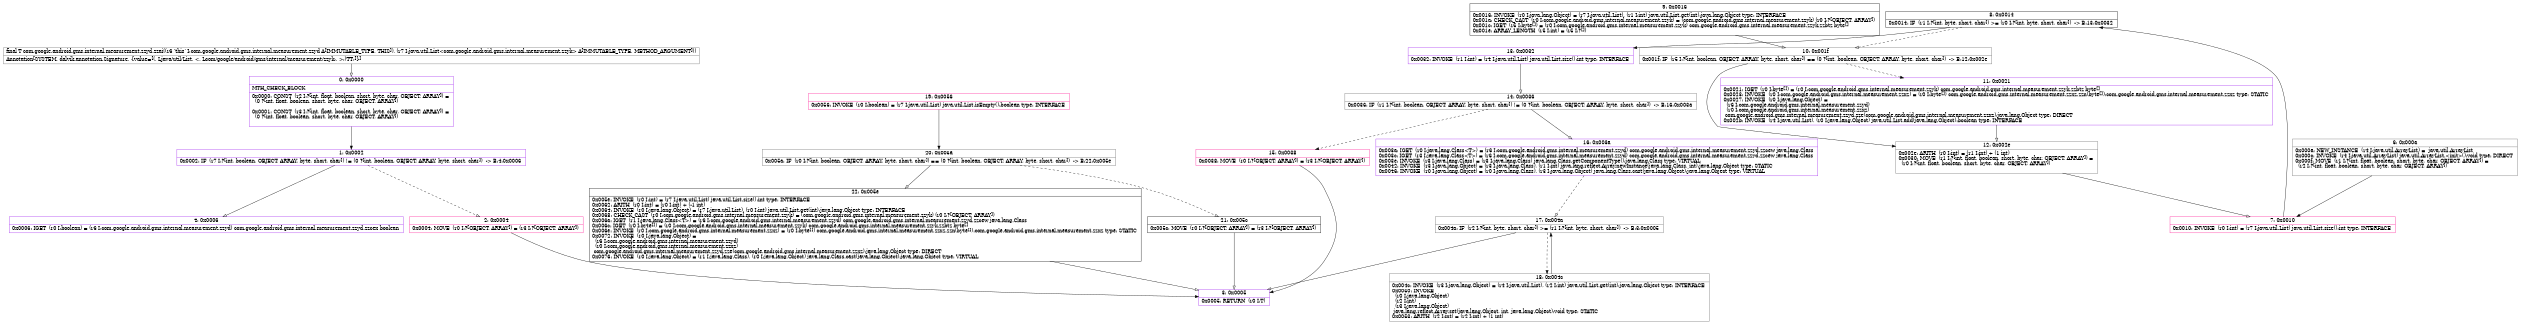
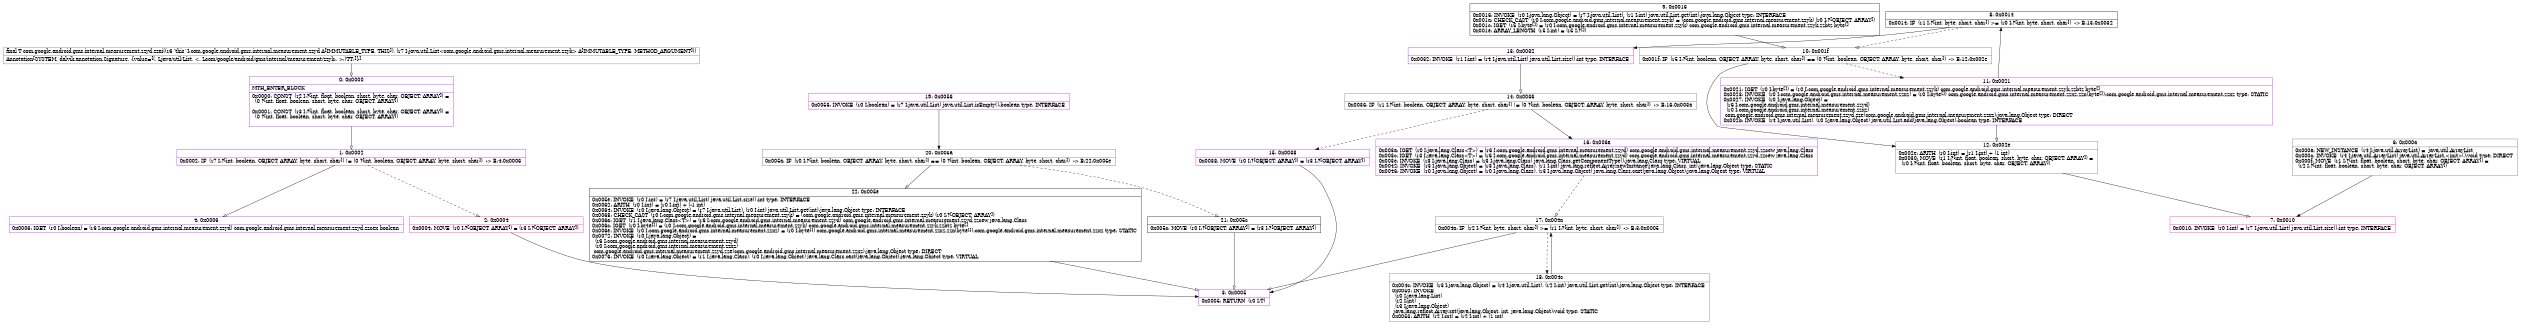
edge "7: 0x0010" -> "8: 0x0014": now "11: 0x0021" -> "8: 0x0014"
node "0: 0x0000": text "MTH_CHECK_BLOCK" -> "MTH_ENTER_BLOCK"
edge "14: 0x0036" -> "16: 0x003a": arrowhead onormal -> normal
edge "0: 0x0000" -> "1: 0x0002": arrowhead normal -> onormal
node "18: 0x004c": text "(r0 I:java.lang.Object)" -> "(r0 I:java.lang.List)"
